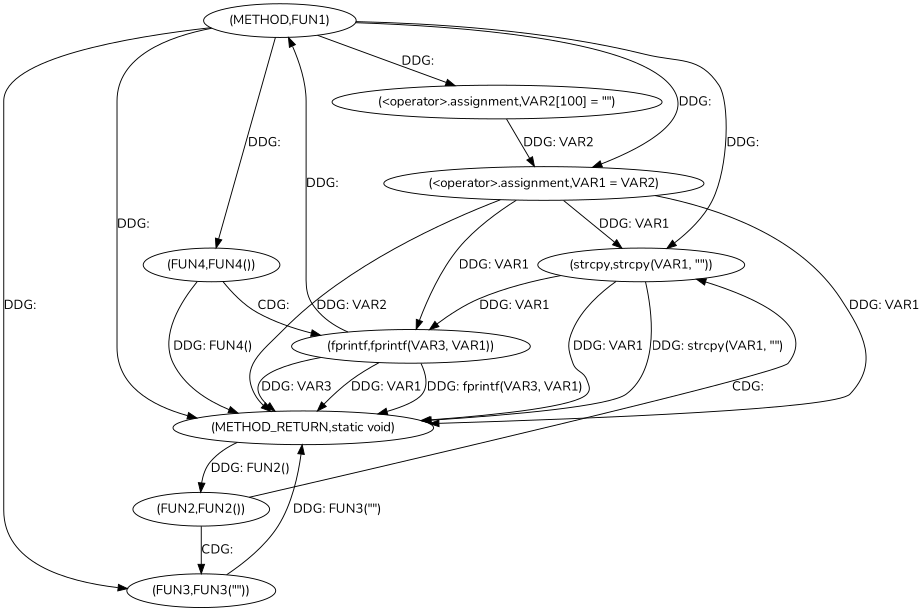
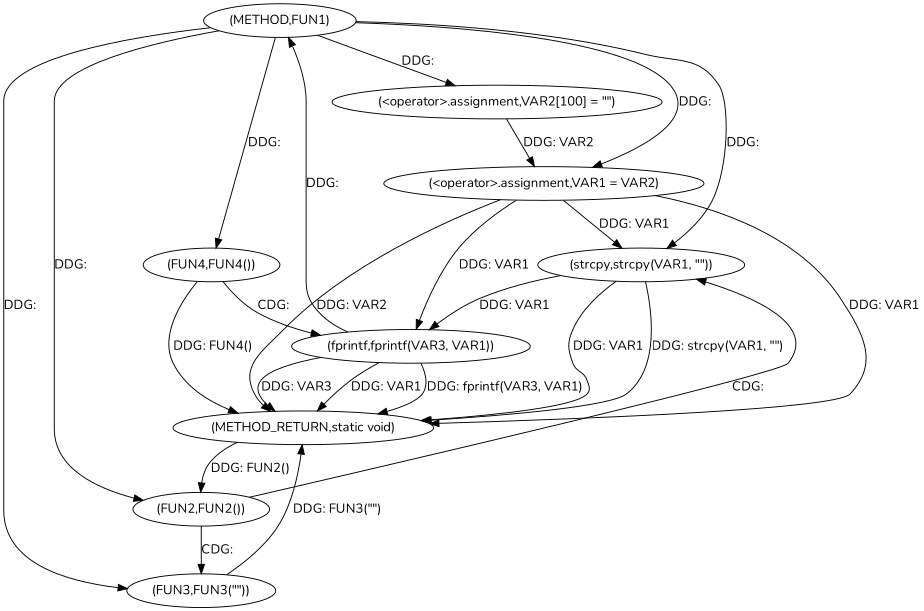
edge "(METHOD,FUN1)" -> "(METHOD_RETURN,static void)": now "(METHOD,FUN1)" -> "(FUN2,FUN2())"
